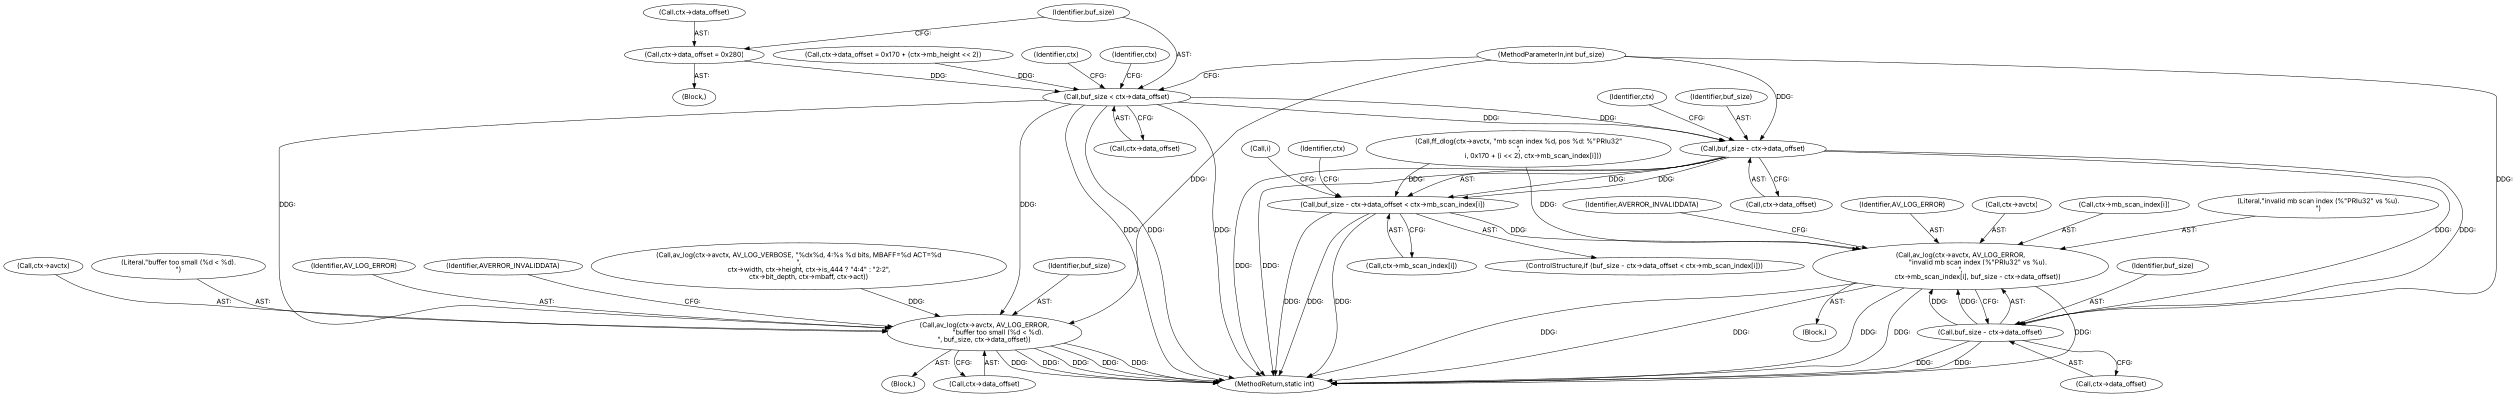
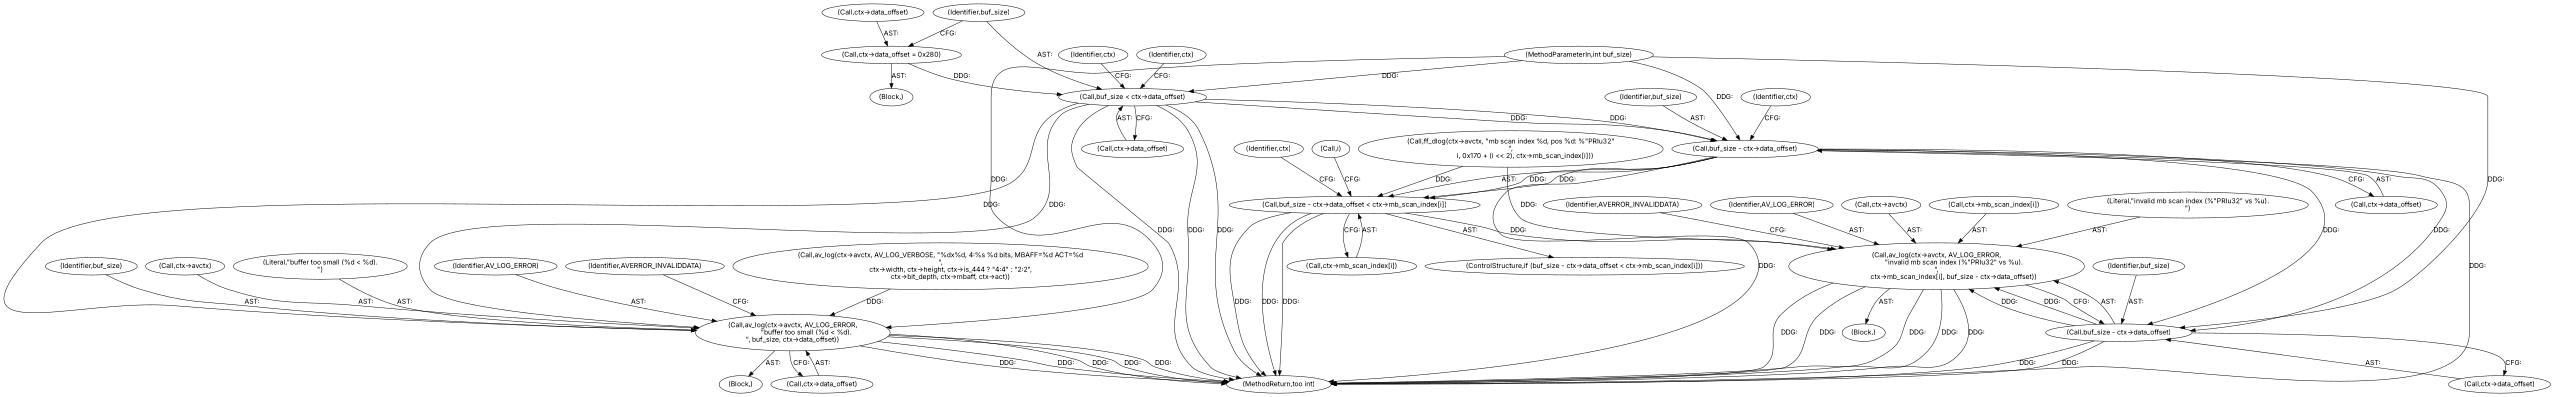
node "(Call,ctx->data_offset = 0x170 + (ctx->mb_height << 2))": removed
edge "(MethodParameterIn,int buf_size)" -> "(Call,buf_size < ctx->data_offset)": label "CFG: " -> "DDG: "
node "(MethodReturn,static int)": label "(MethodReturn,static int)" -> "(MethodReturn,too int)"
